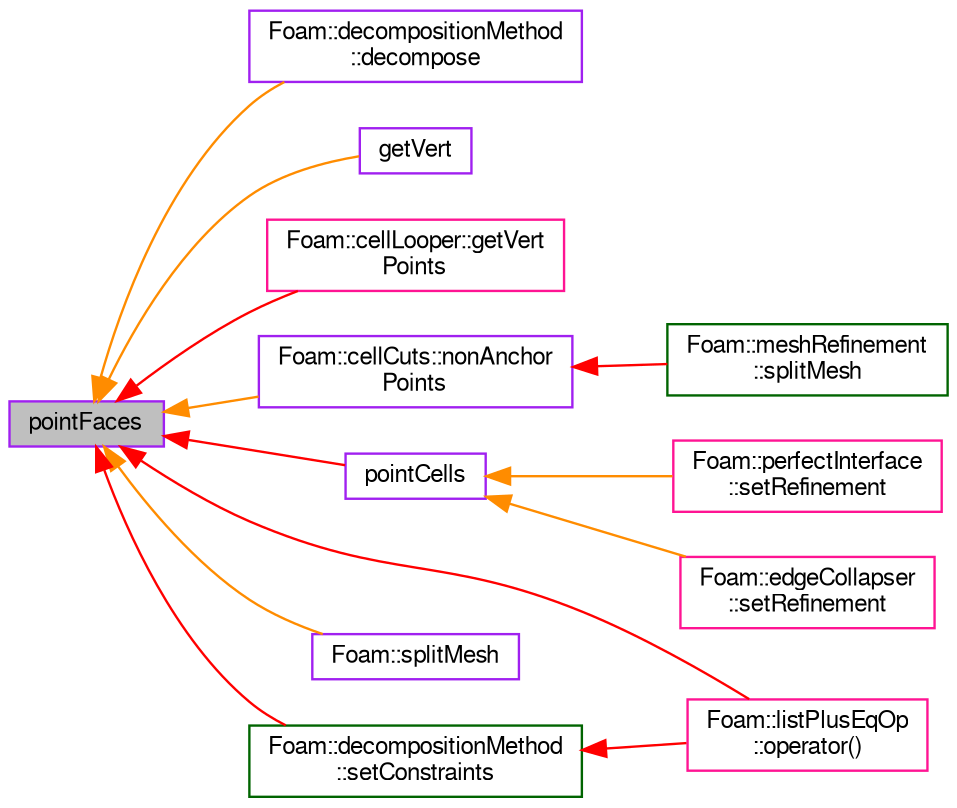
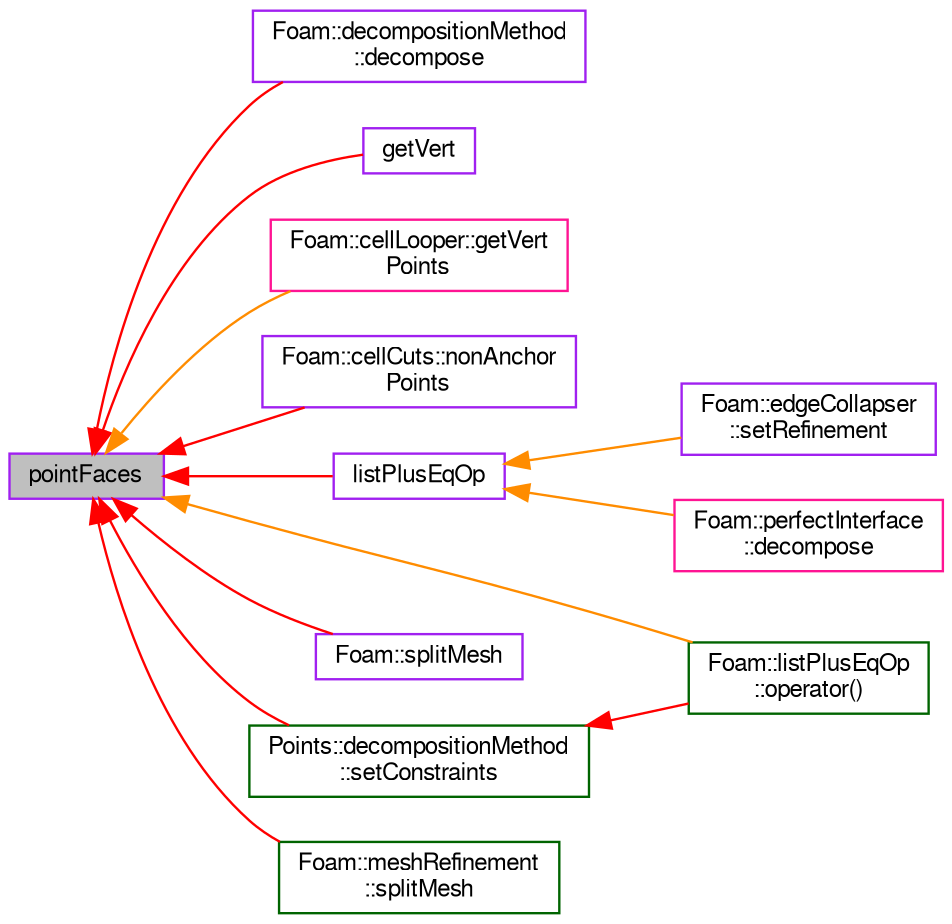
edge "Foam::decompositionMethod ::decompose" -> "pointFaces": color darkorange -> red
edge "getVert" -> "pointFaces": color darkorange -> red
edge "Foam::cellLooper::getVert Points" -> "pointFaces": color red -> darkorange
edge "Foam::meshRefinement ::splitMesh" -> "Foam::cellCuts::nonAnchor Points": now "Foam::meshRefinement ::splitMesh" -> "pointFaces"
edge "Foam::cellCuts::nonAnchor Points" -> "pointFaces": color darkorange -> red
node "pointCells": label "pointCells" -> "listPlusEqOp"
node "Foam::perfectInterface ::setRefinement": label "Foam::perfectInterface ::setRefinement" -> "Foam::perfectInterface ::decompose"
edge "Foam::splitMesh" -> "pointFaces": color darkorange -> red
edge "Foam::listPlusEqOp ::operator()" -> "pointFaces": color red -> darkorange
node "Foam::edgeCollapser ::setRefinement": color deeppink -> purple
node "Foam::listPlusEqOp ::operator()": color deeppink -> darkgreen
node "Foam::decompositionMethod ::setConstraints": label "Foam::decompositionMethod ::setConstraints" -> "Points::decompositionMethod ::setConstraints"
